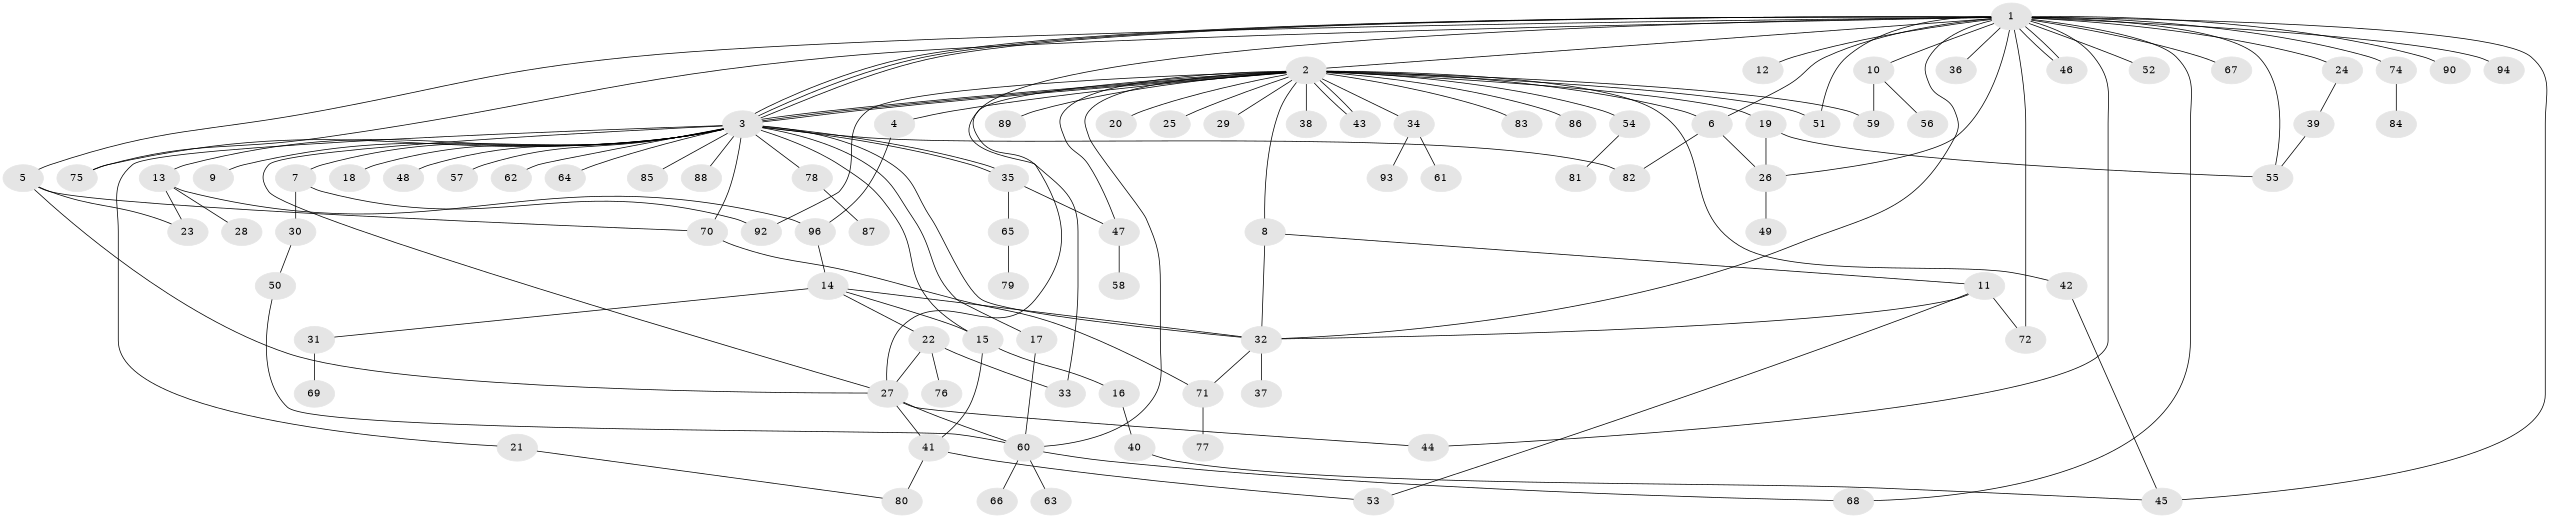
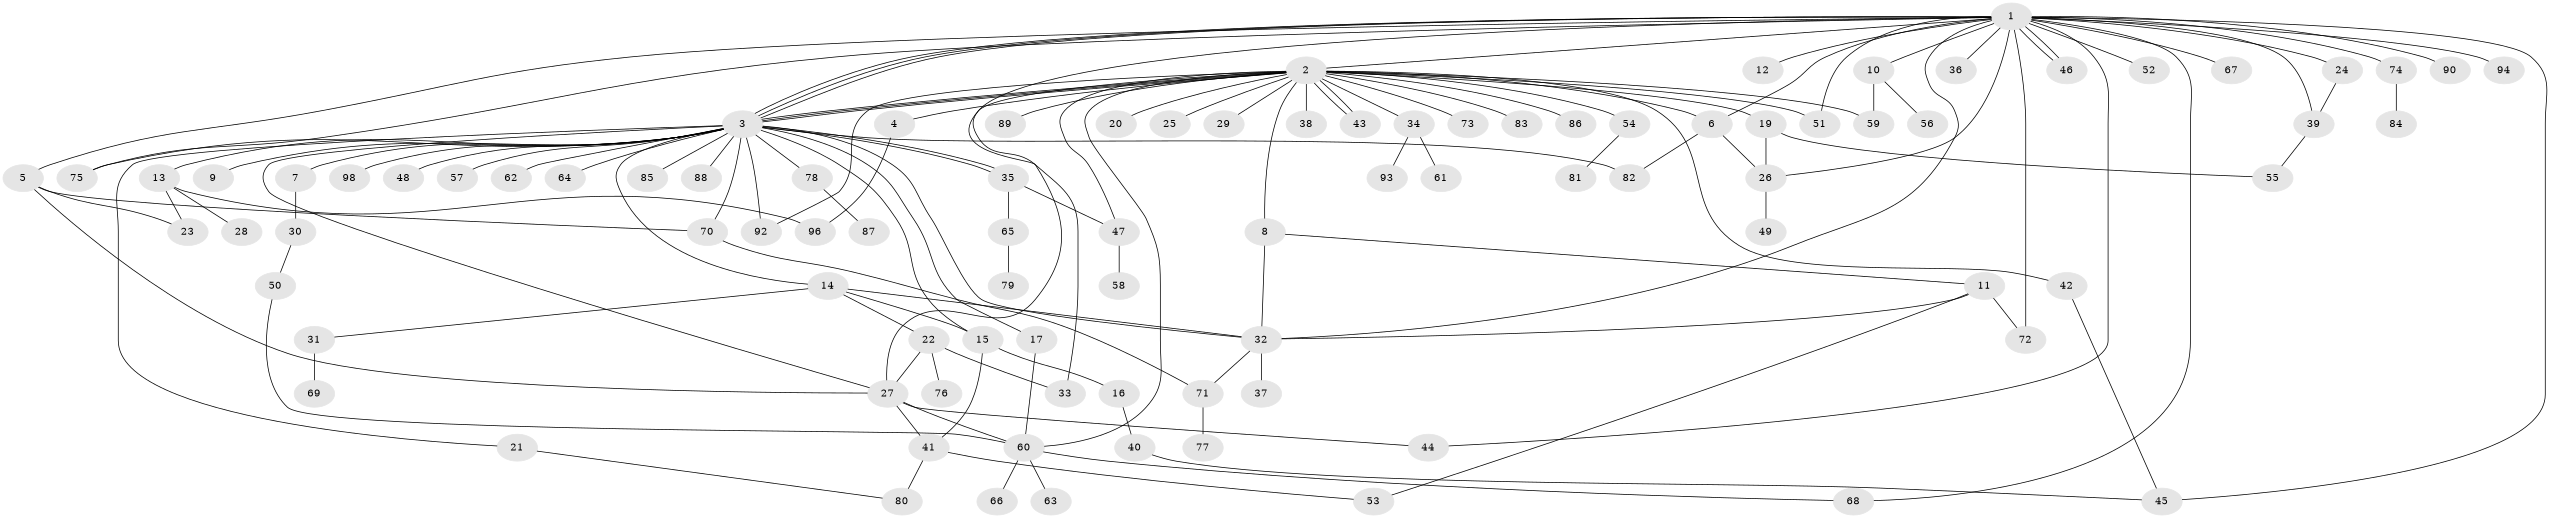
edge "1" -- "55": now "1" -- "39"
node "73": added
node "18": label "18" -> "98"
edge "7" -- "92": now "3" -- "92"
edge "96" -- "14": now "3" -- "14"
